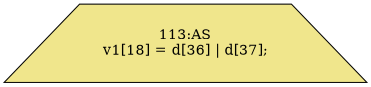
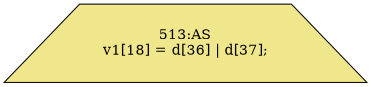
node "113:AS v1[18] = d[36] | d[37];": label "113:AS v1[18] = d[36] | d[37];" -> "513:AS v1[18] = d[36] | d[37];"
